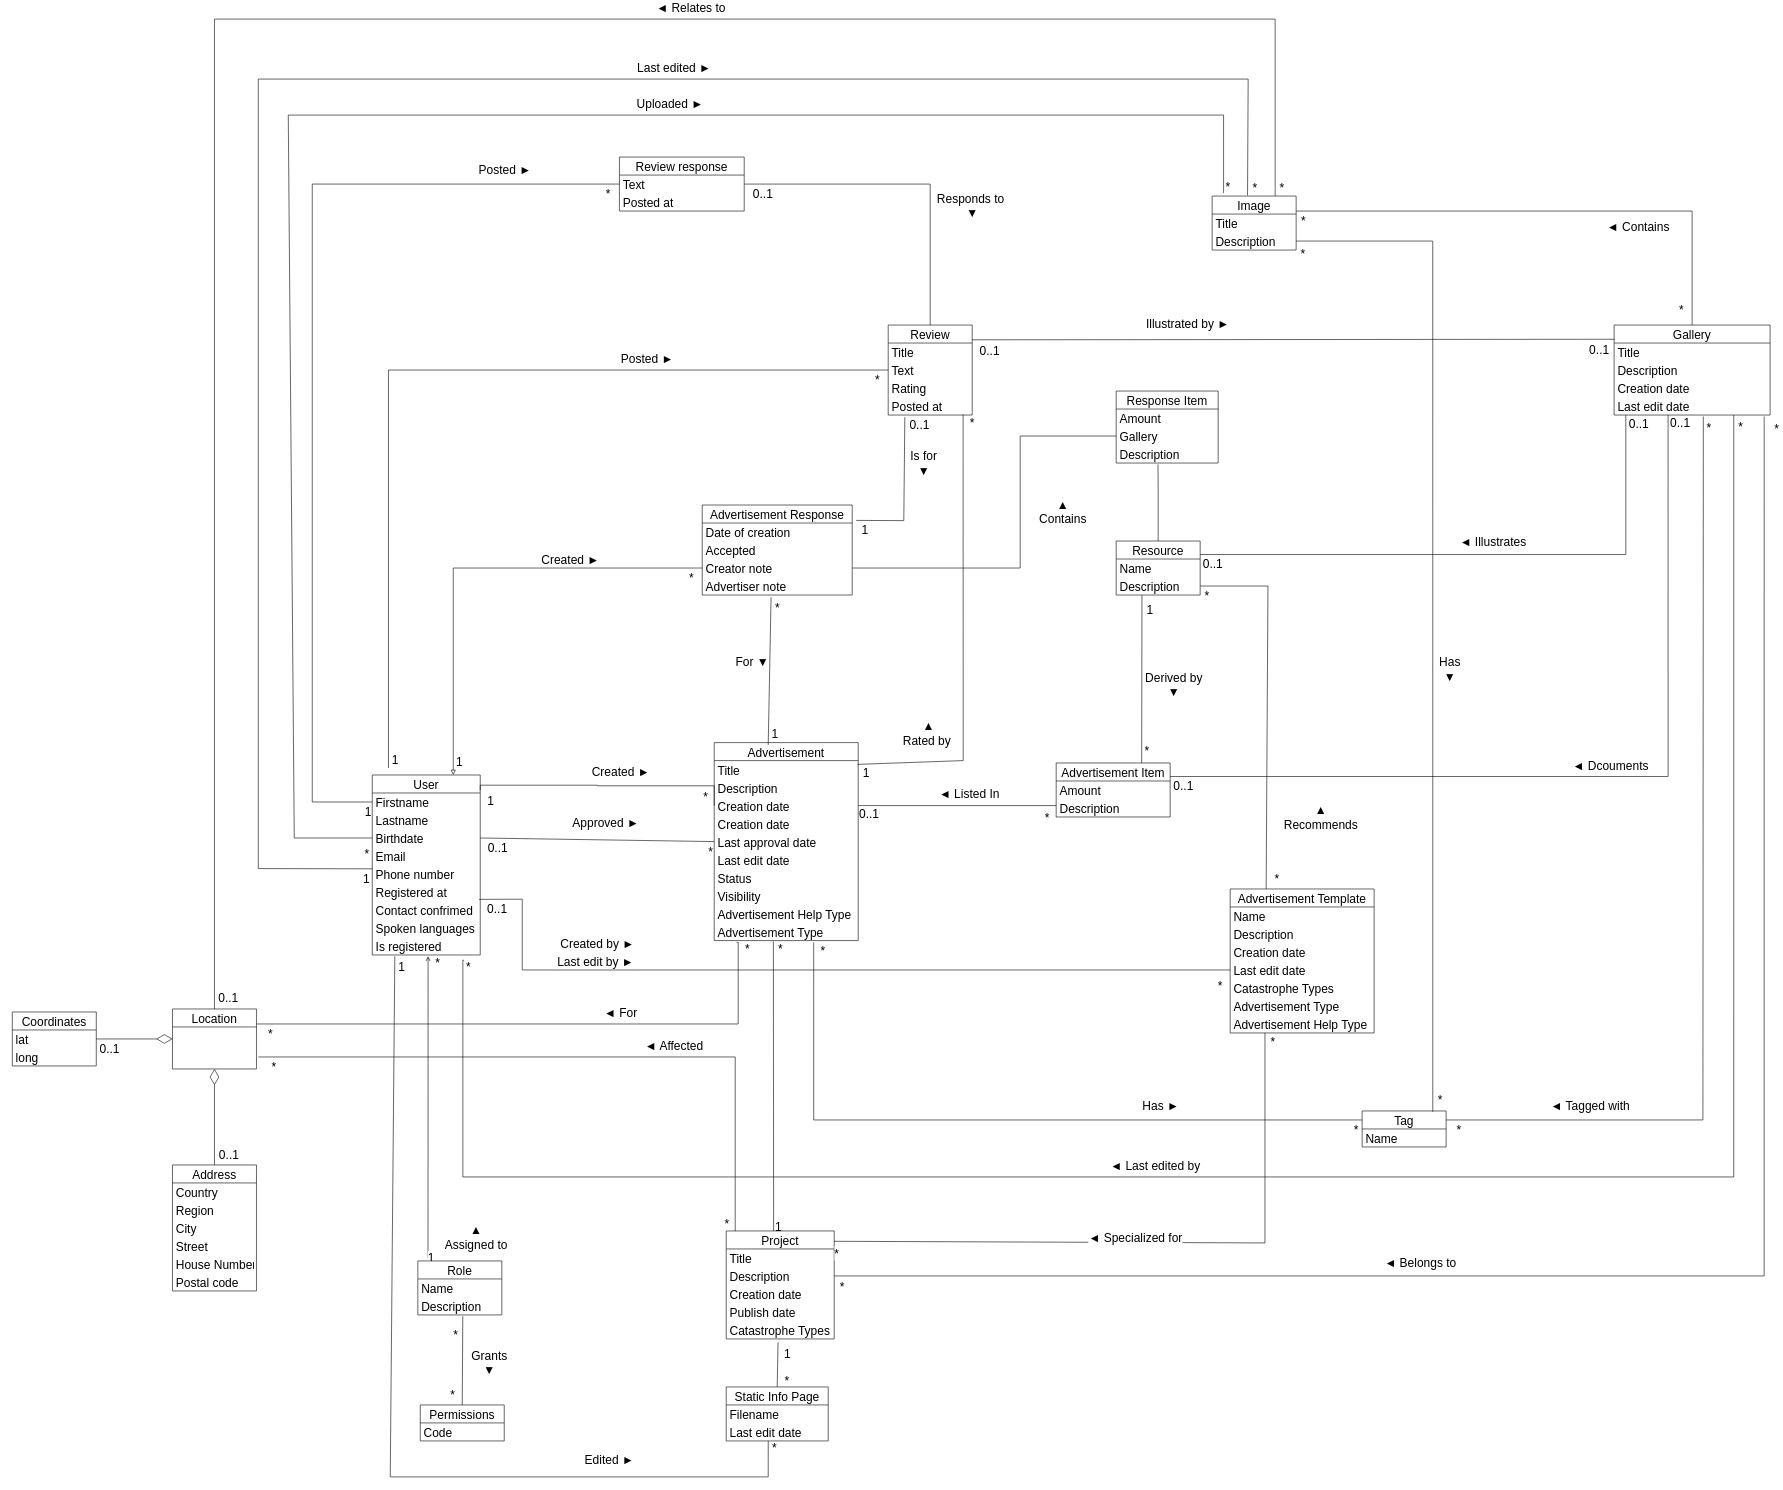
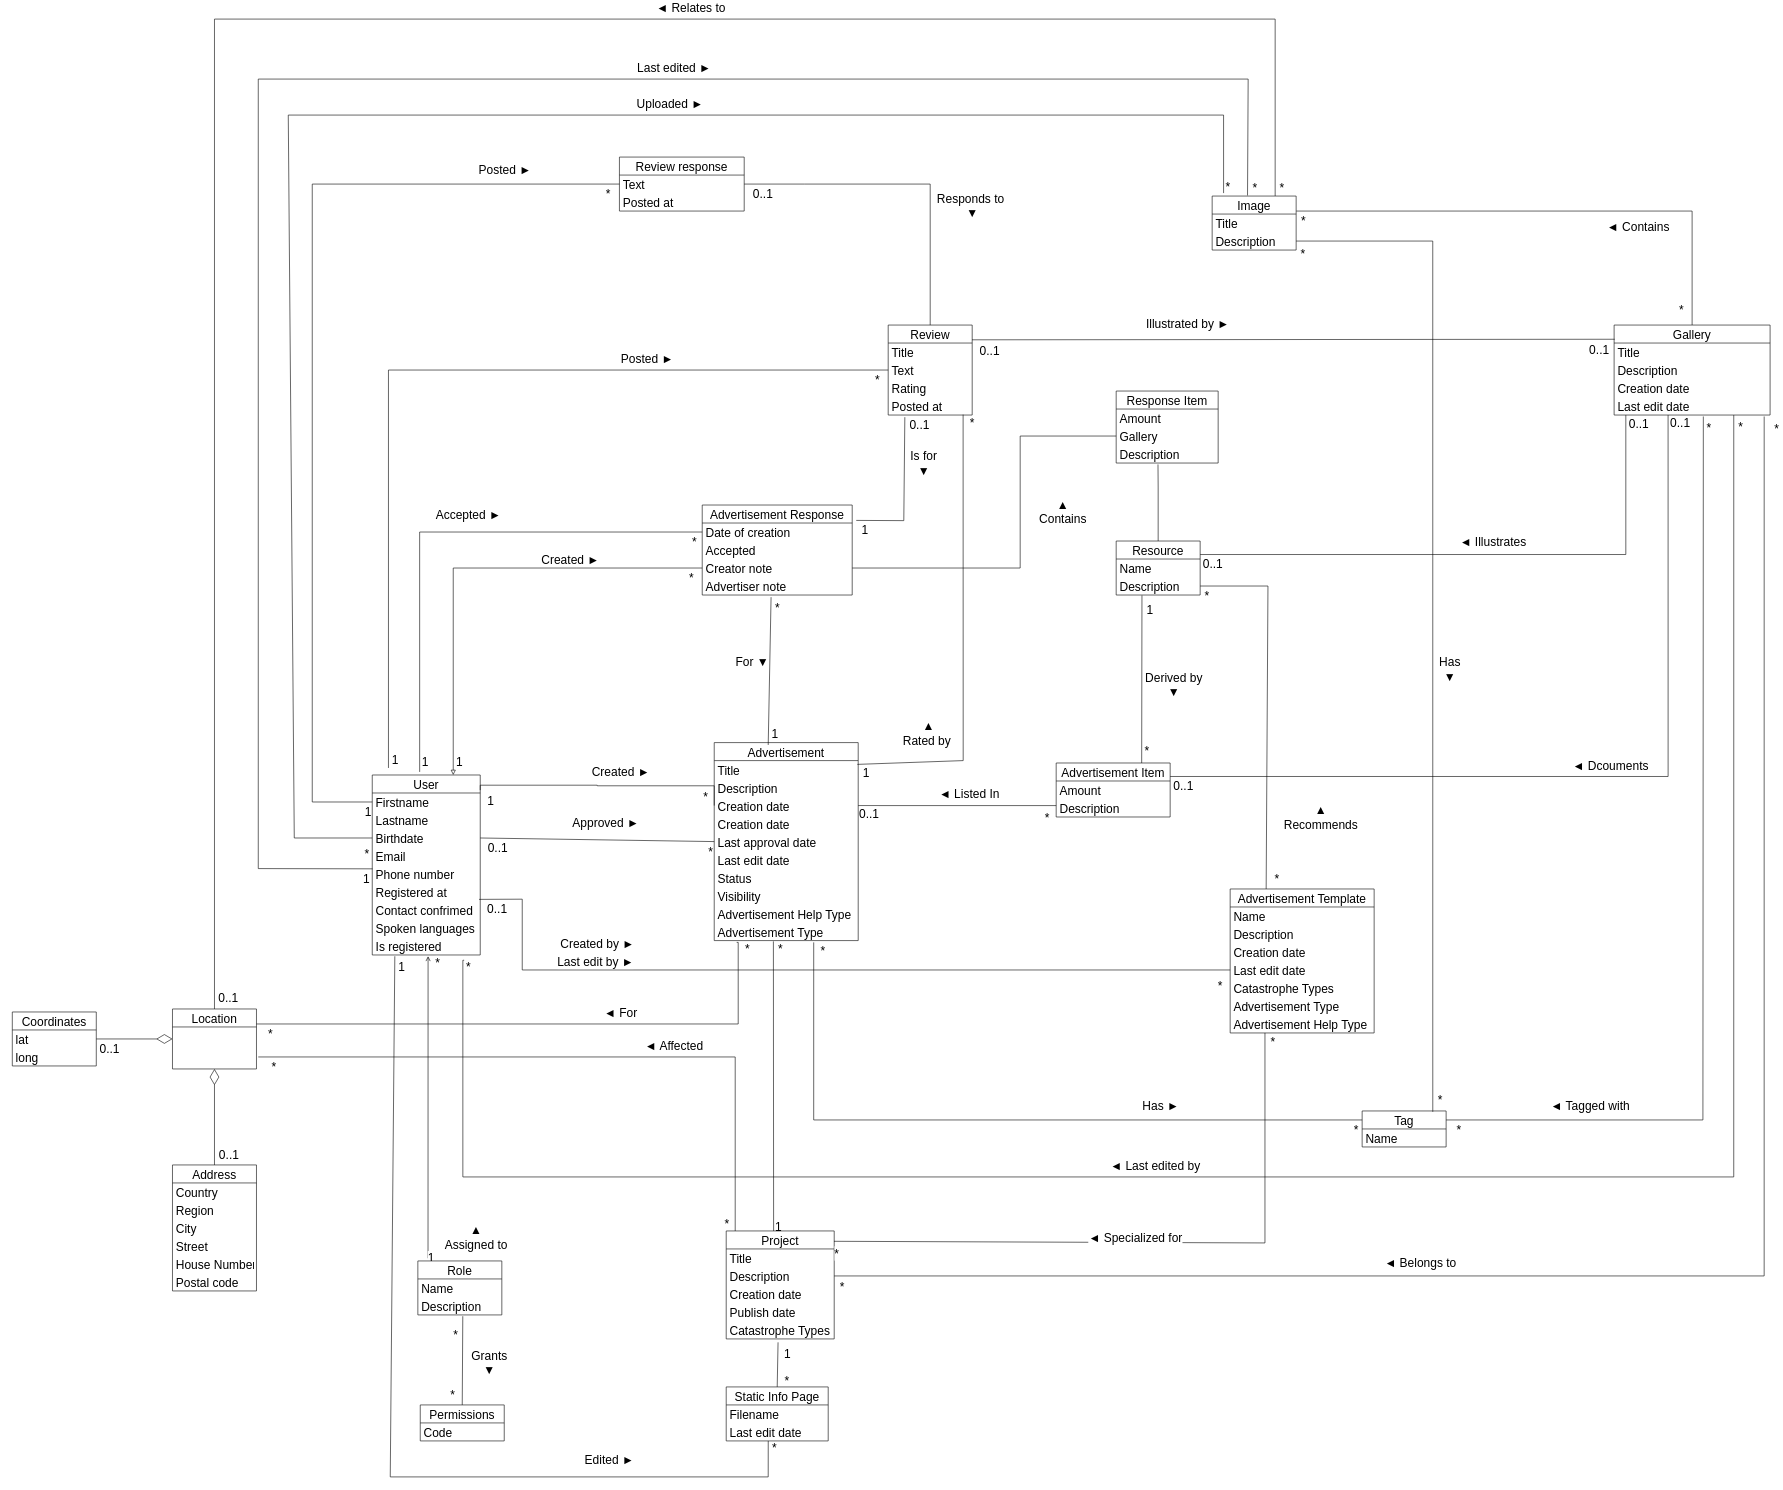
edge "Date of creation" -- "User": added, labels "*", "Accepted ►", "1"
